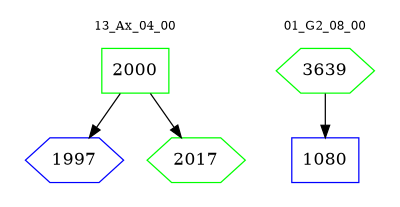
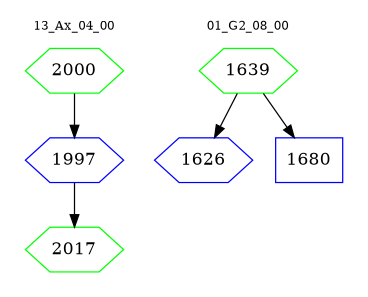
node "2000": shape box -> hexagon
node "3639": label "3639" -> "1639"
edge "2000" -> "2017": now "1997" -> "2017"
node "1626": added
node "1080": label "1080" -> "1680"
